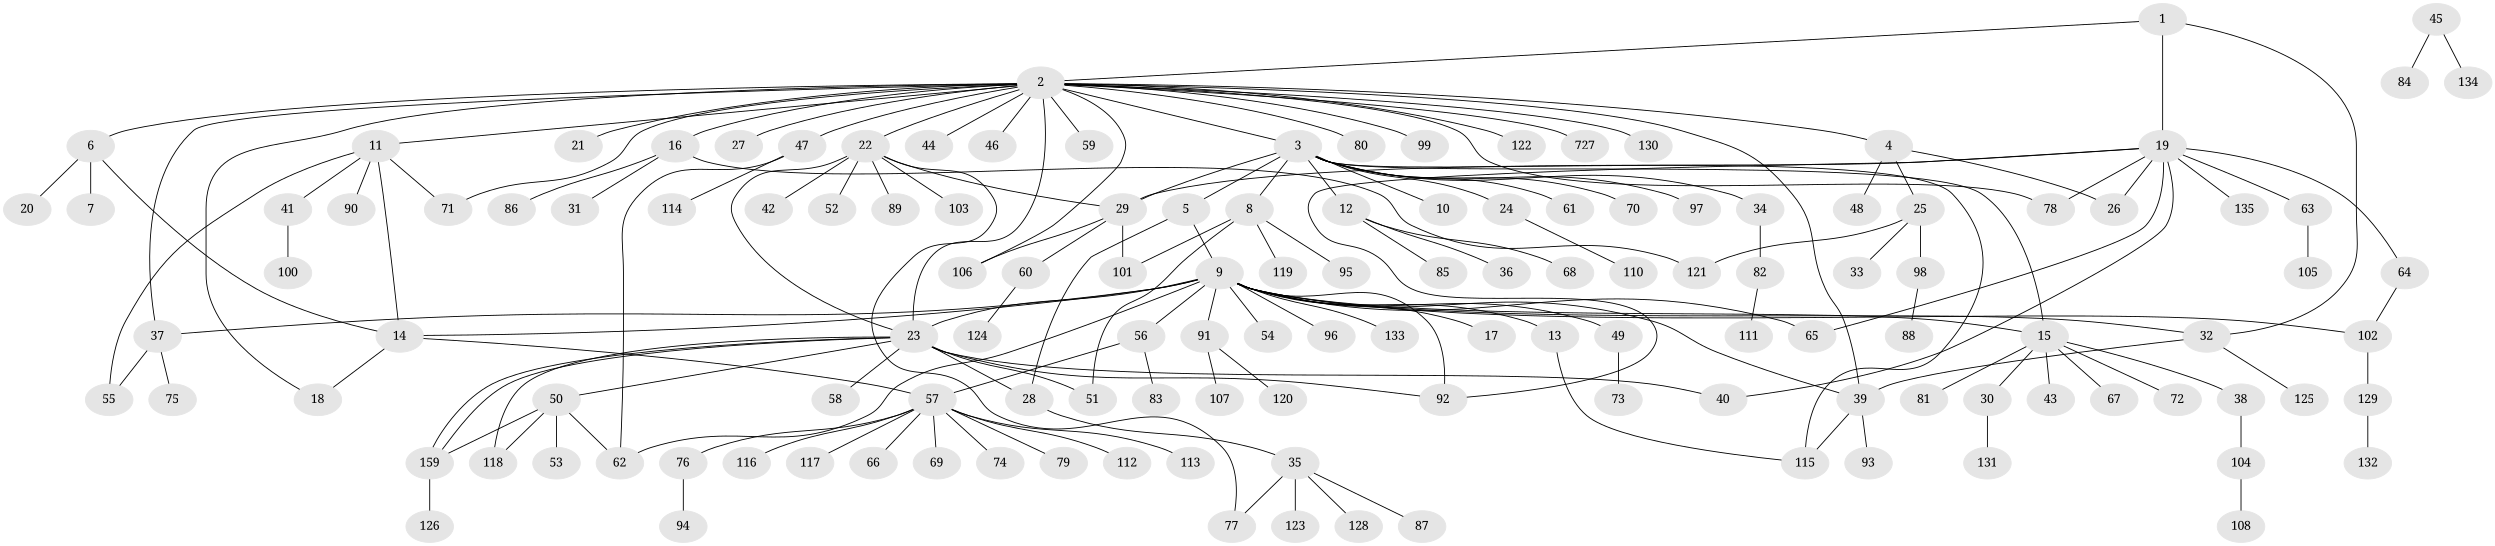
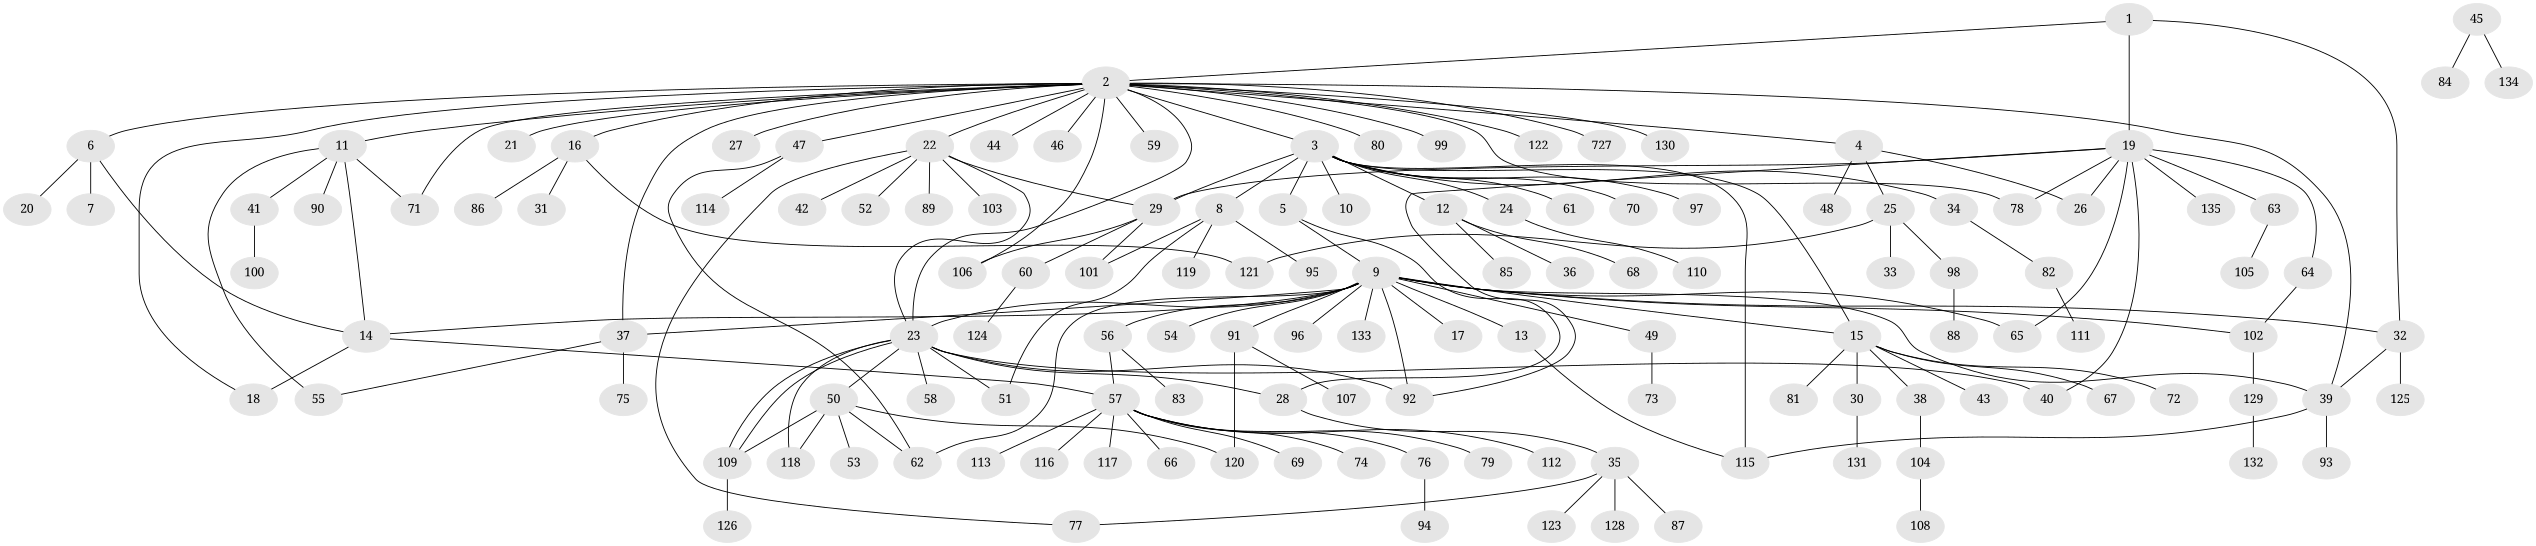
edge "50" -- "120": added
node "159": label "159" -> "109"
